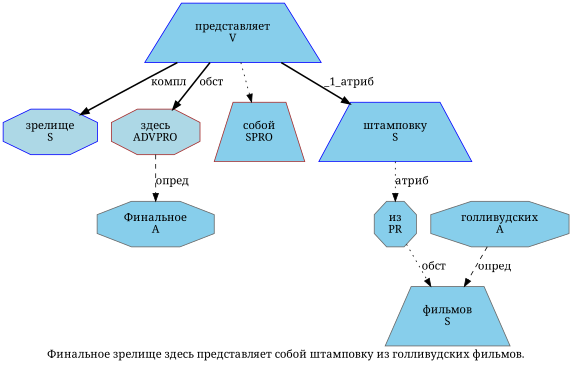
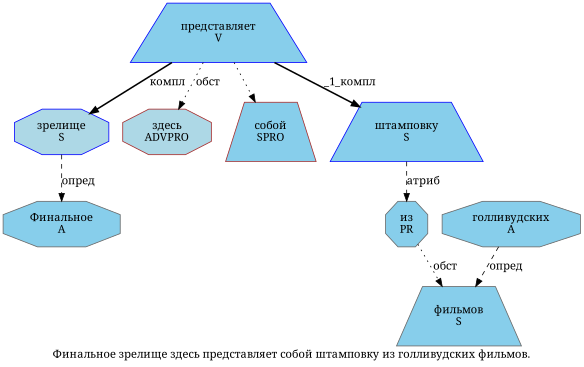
edge "представляет V" -> "штамповку S": label "_1_атриб" -> "_1_компл"
edge "представляет V" -> "здесь ADVPRO": style bold -> dotted
edge "здесь ADVPRO" -> "Финальное A": now "зрелище S" -> "Финальное A"
edge "штамповку S" -> "из PR": style dotted -> dashed
